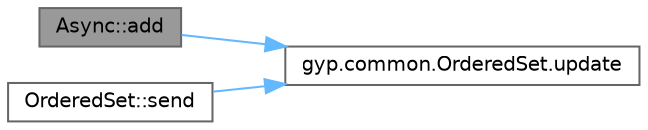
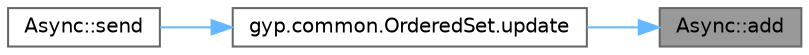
edge "Async::add" -> "gyp.common.OrderedSet.update": reversed
node "OrderedSet::send": label "OrderedSet::send" -> "Async::send"
